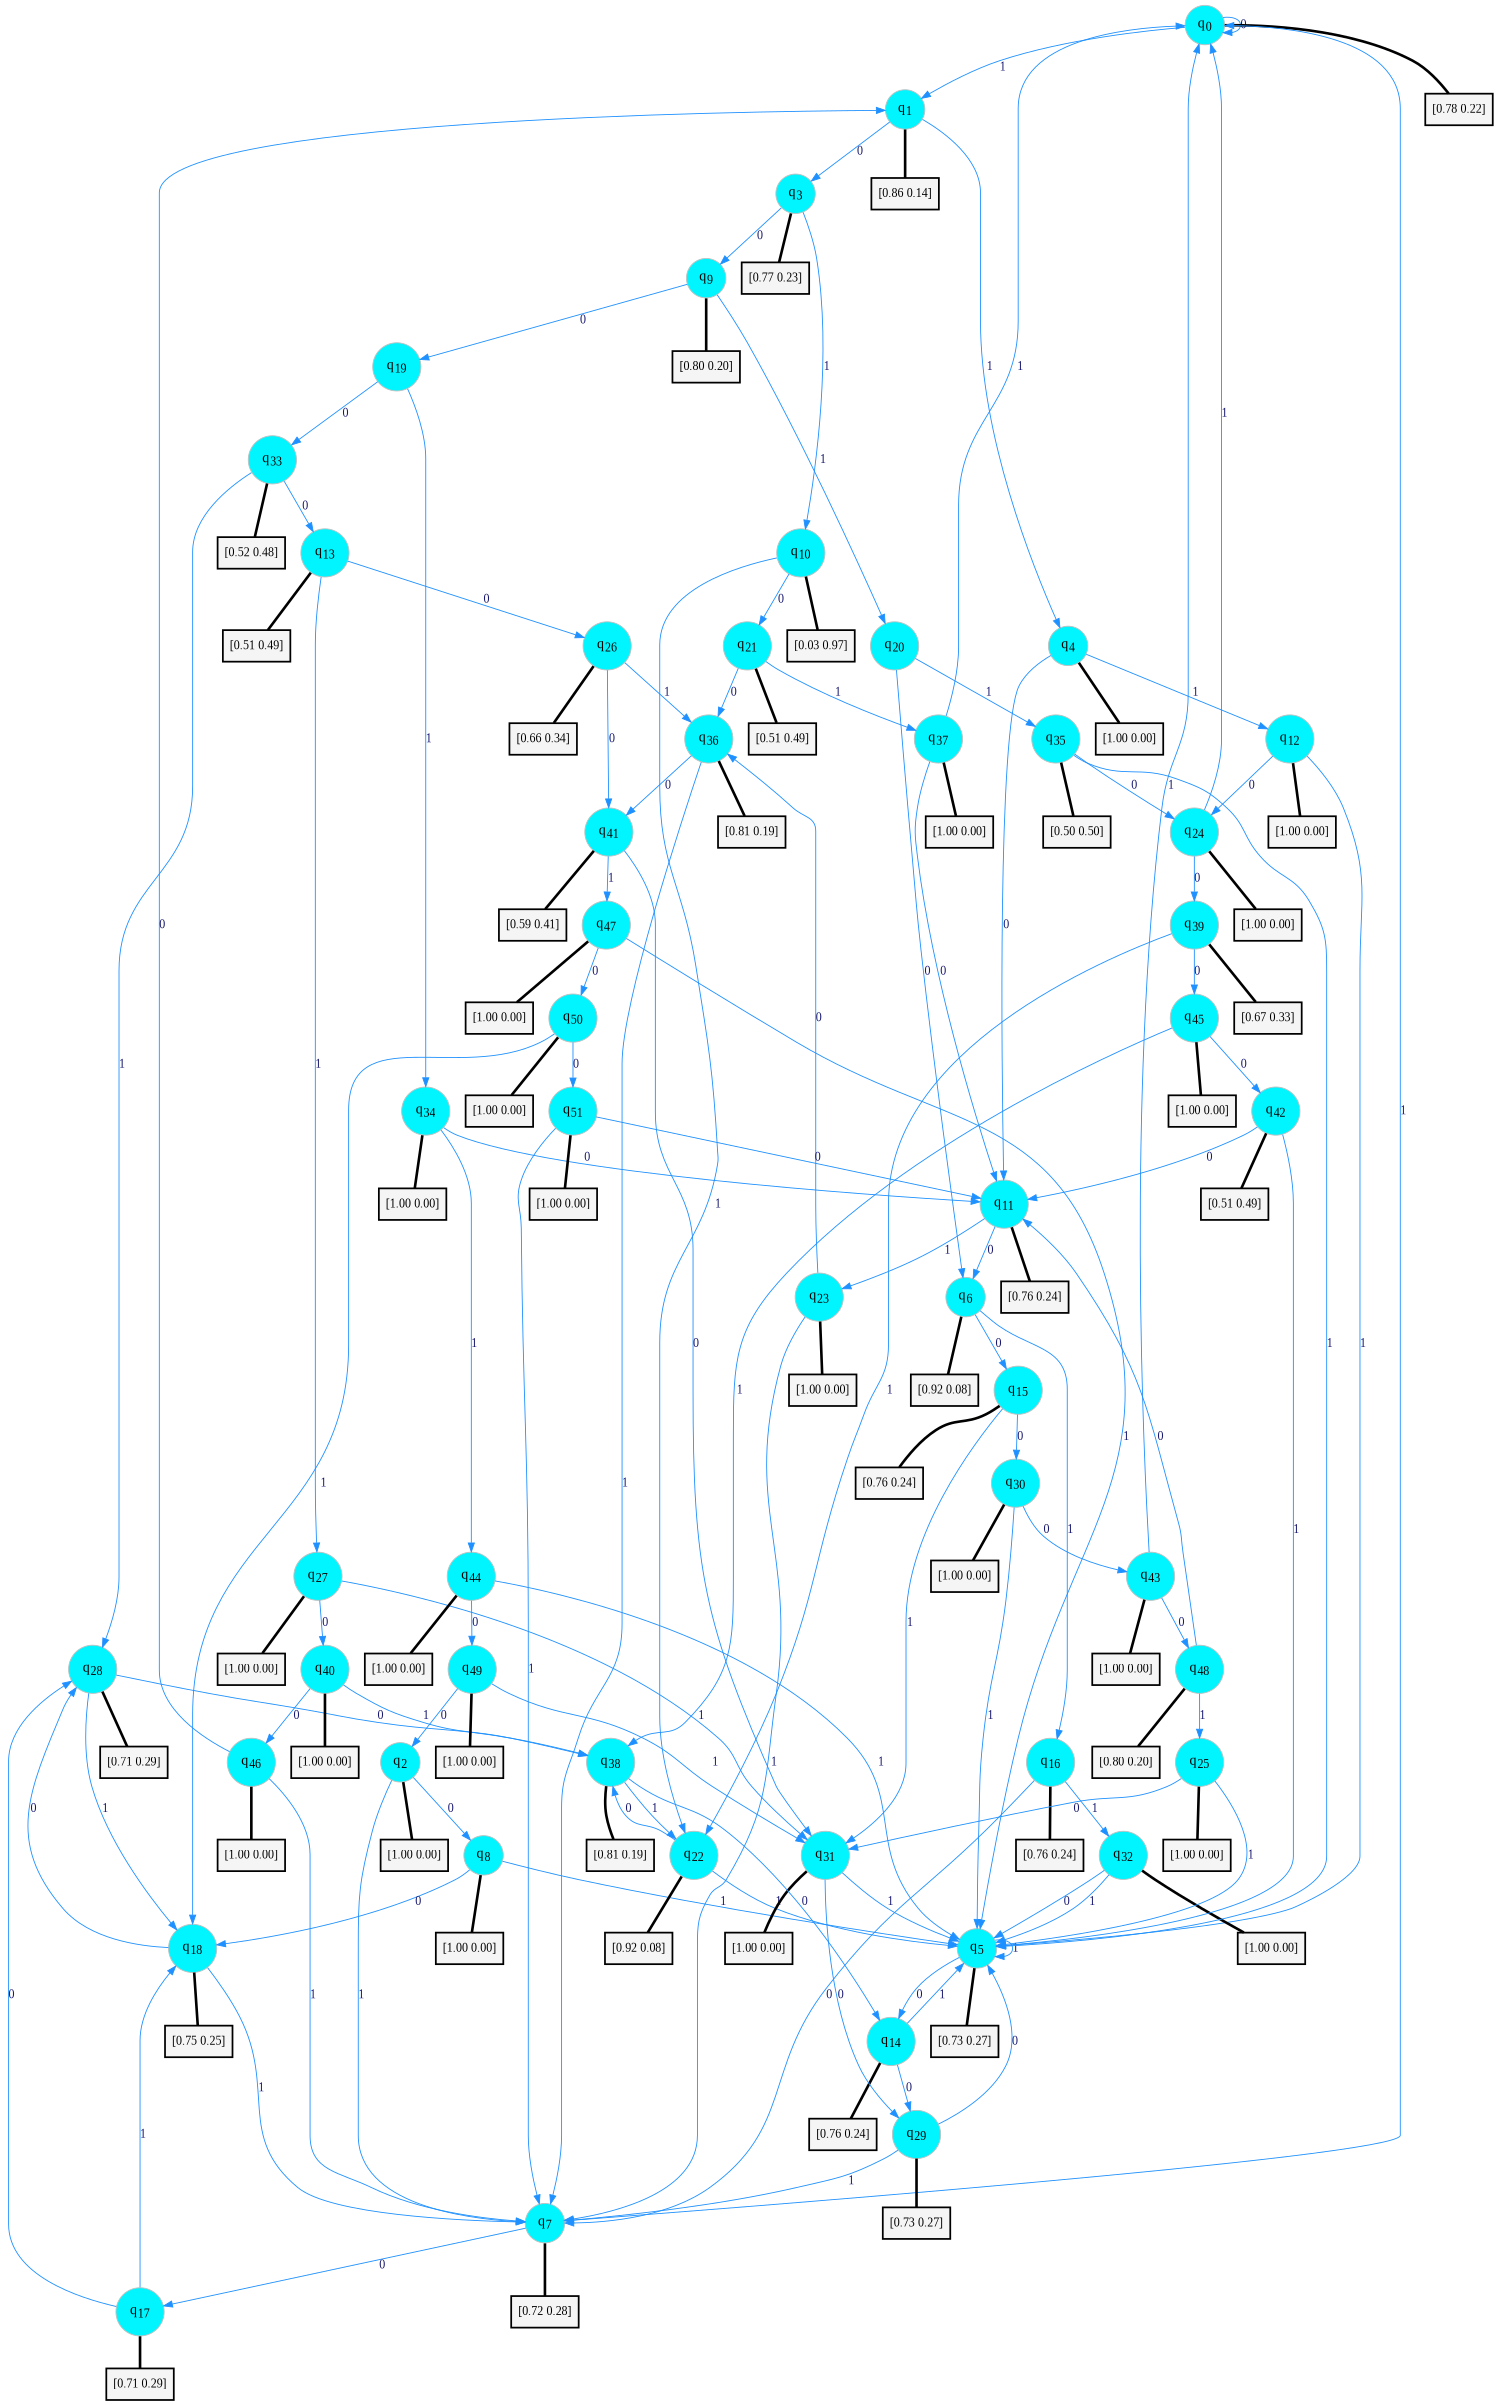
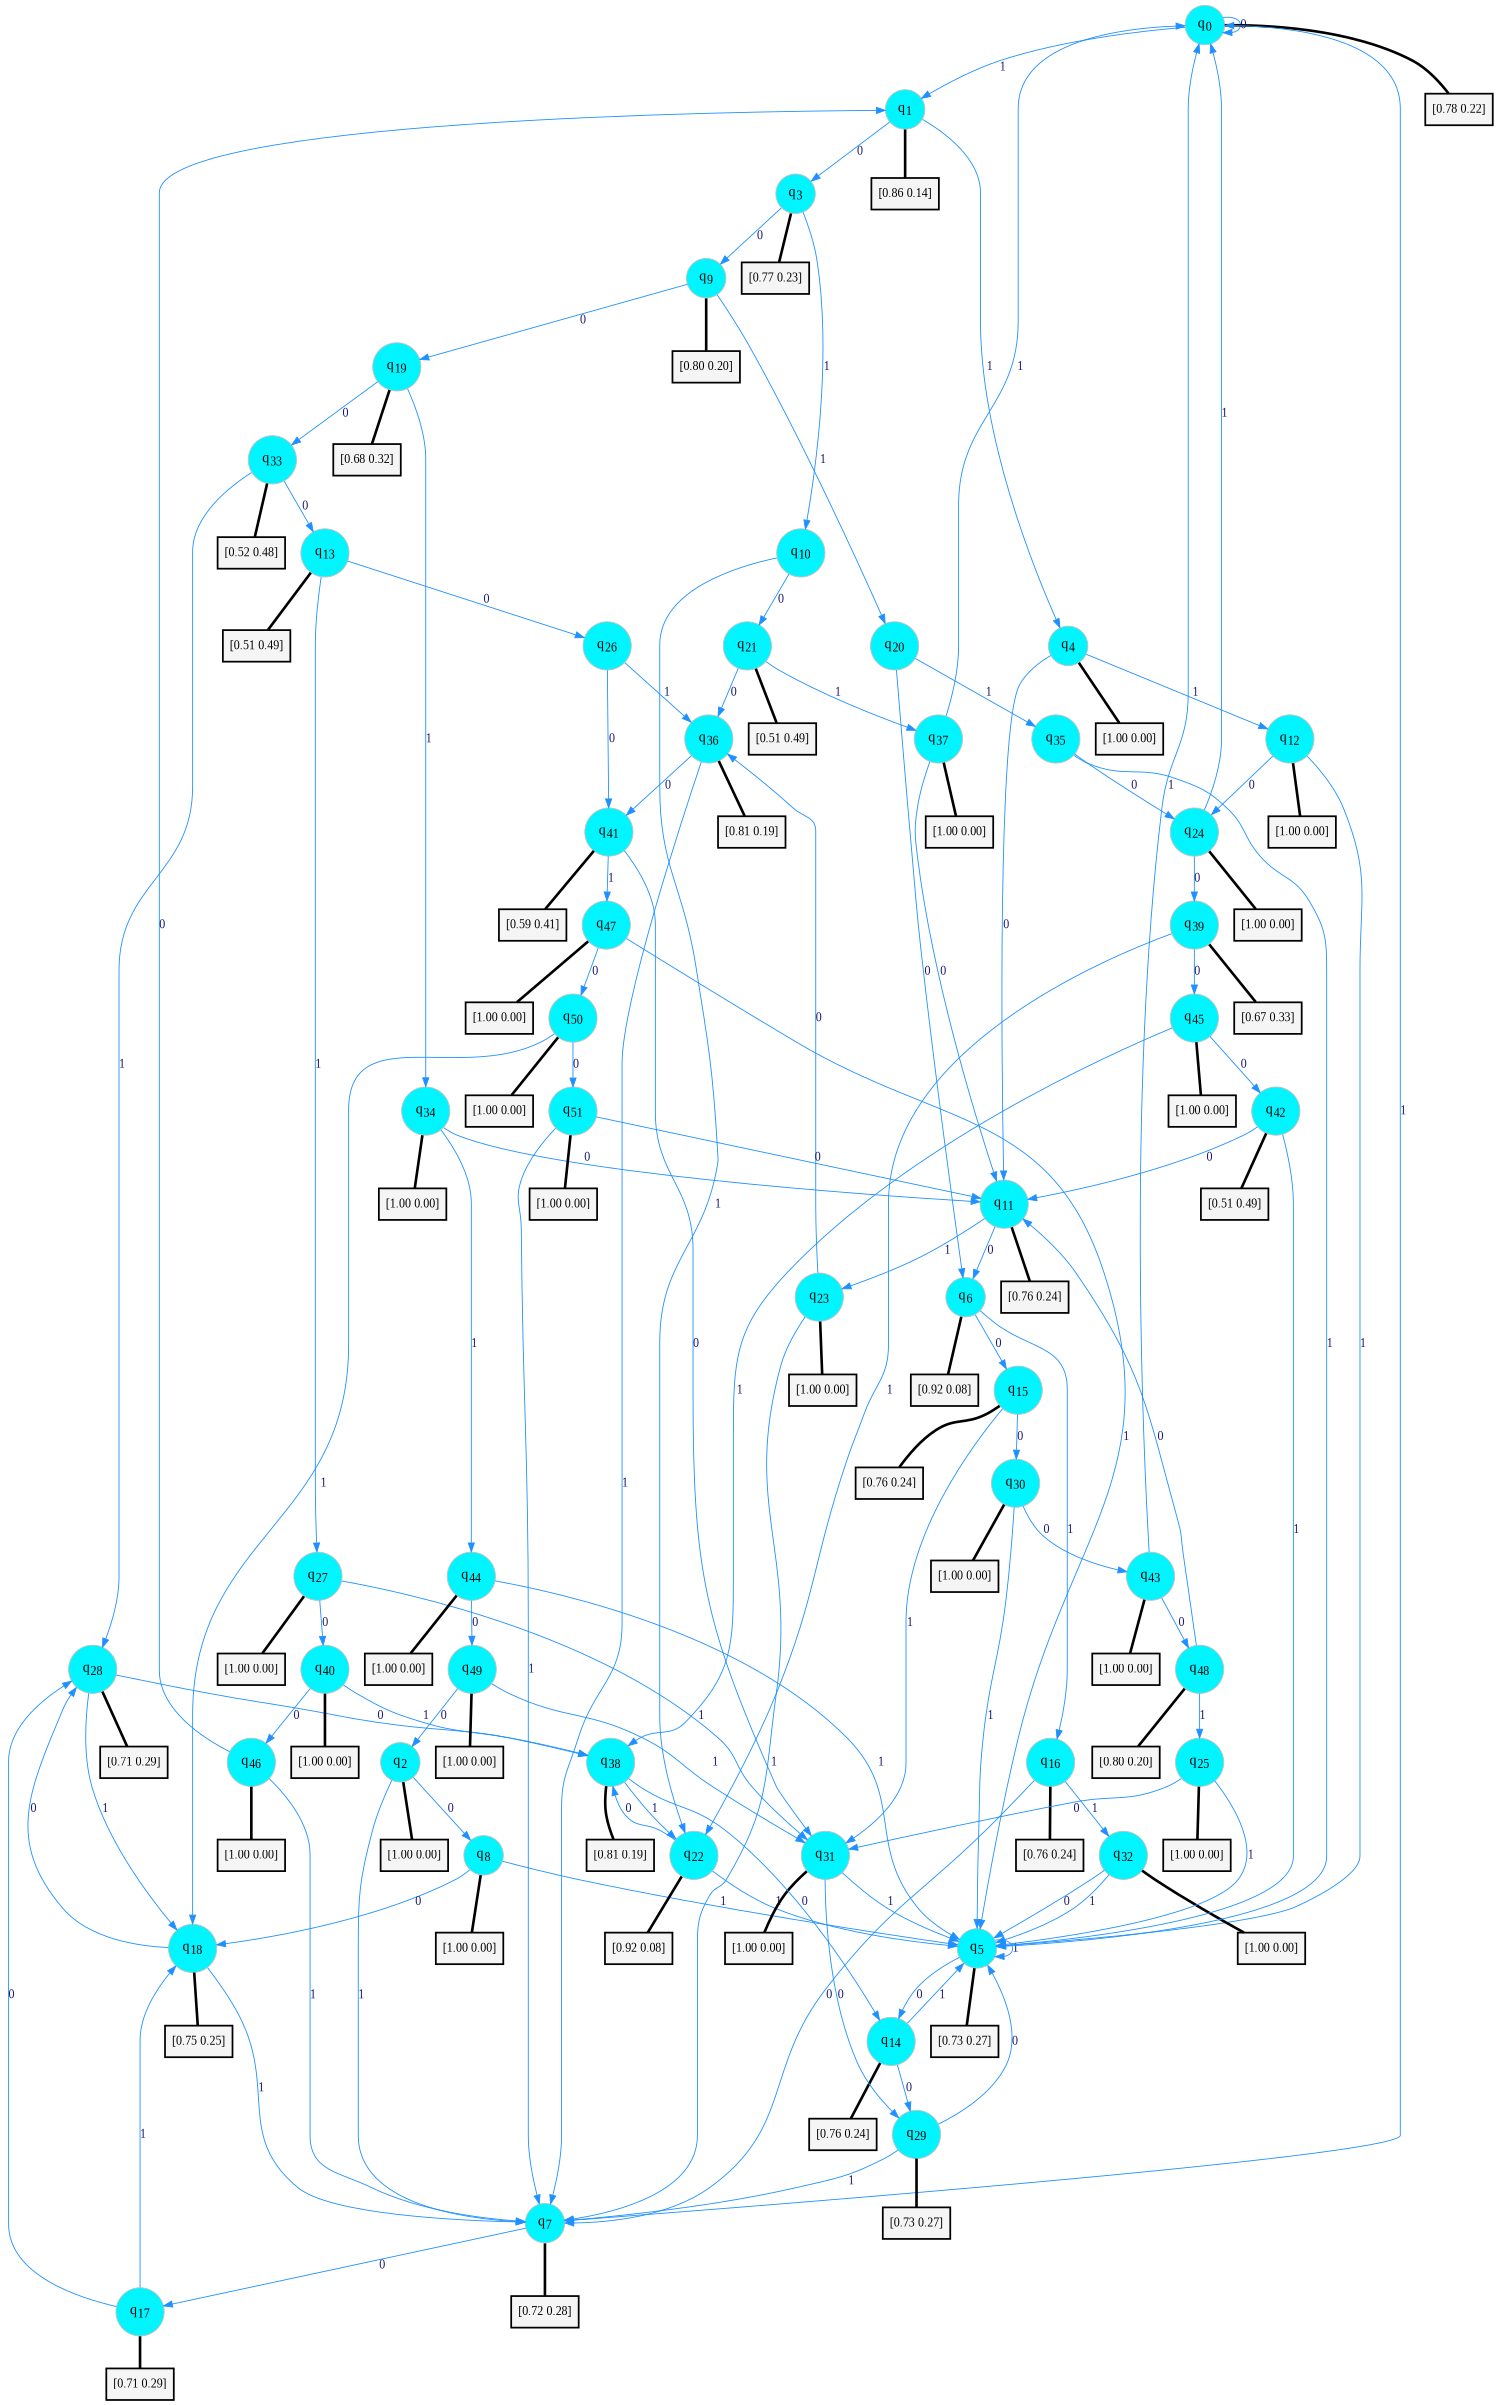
node "[0.68 0.32]": added
node "[0.03 0.97]": removed
node "[0.66 0.34]": removed
node "[0.50 0.50]": removed
